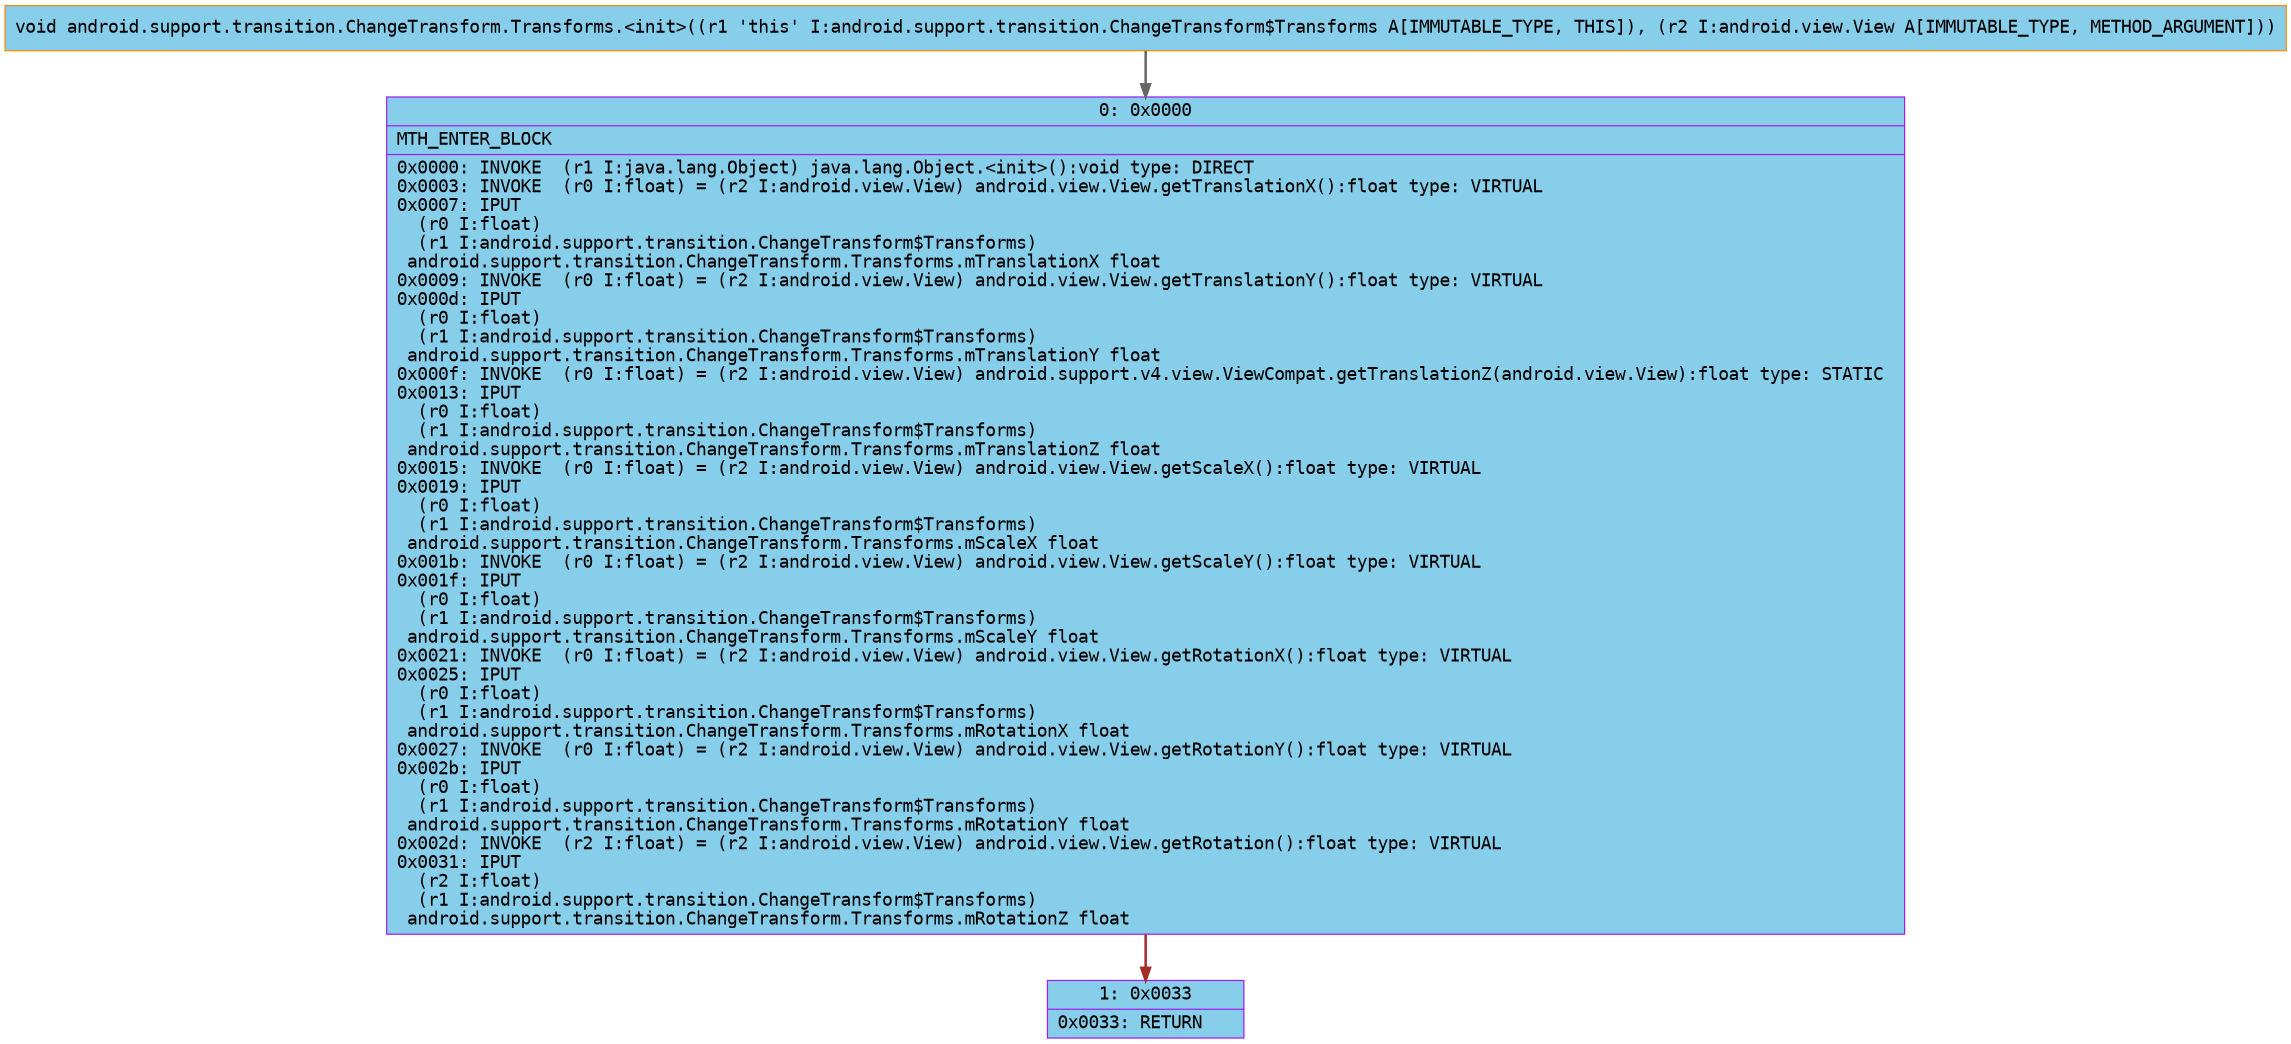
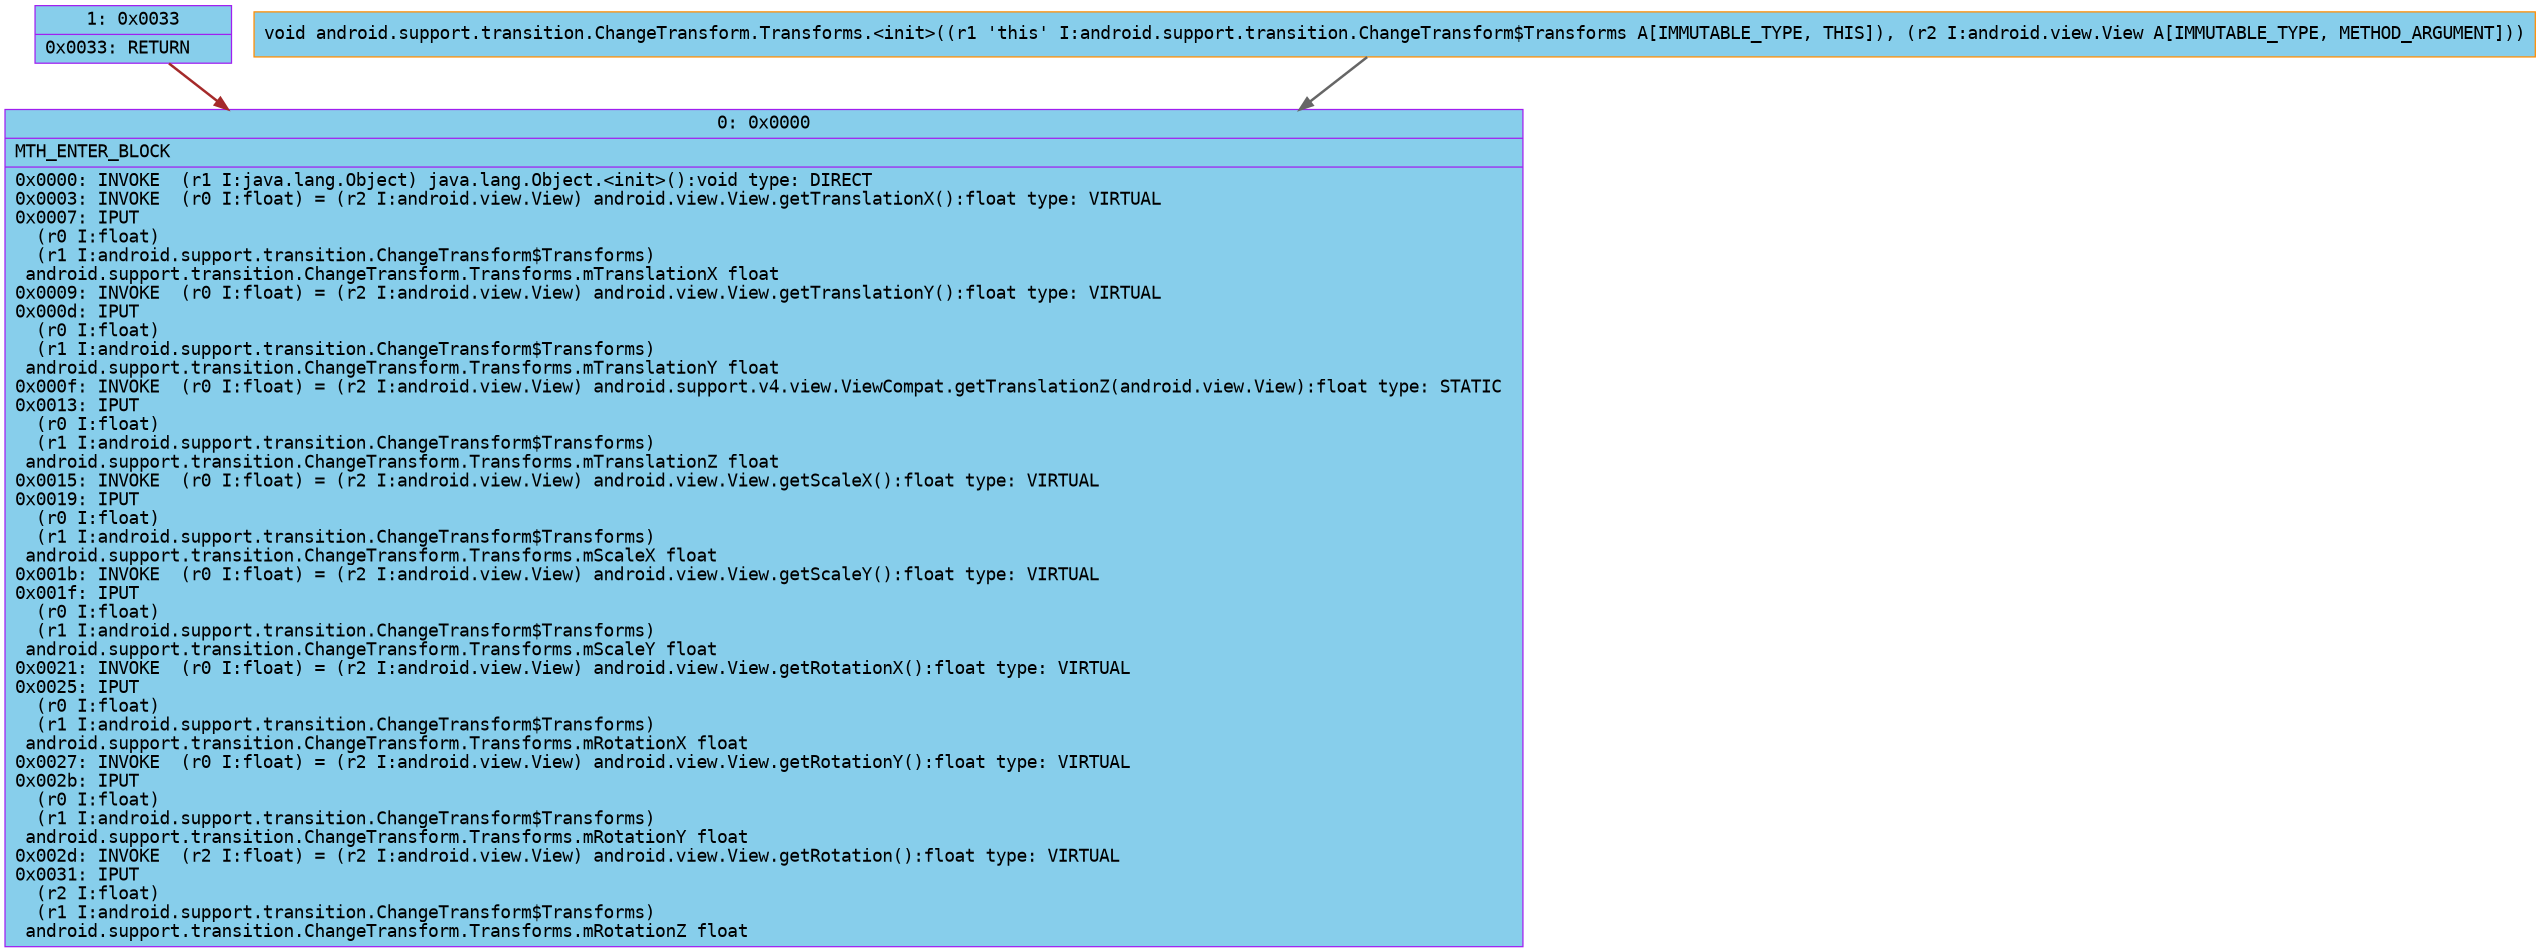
edge "0: 0x0000" -> "1: 0x0033": reversed
